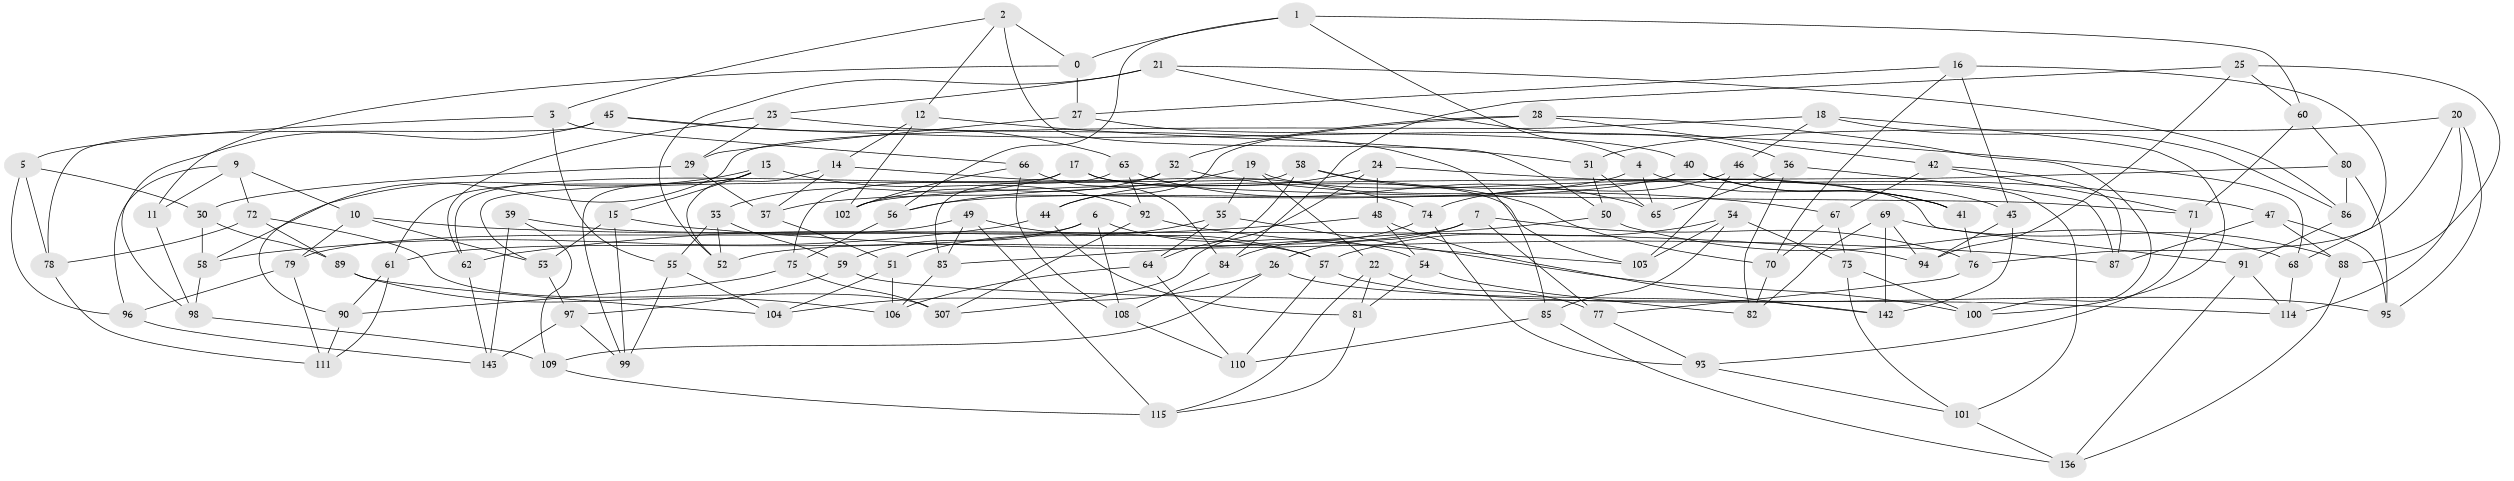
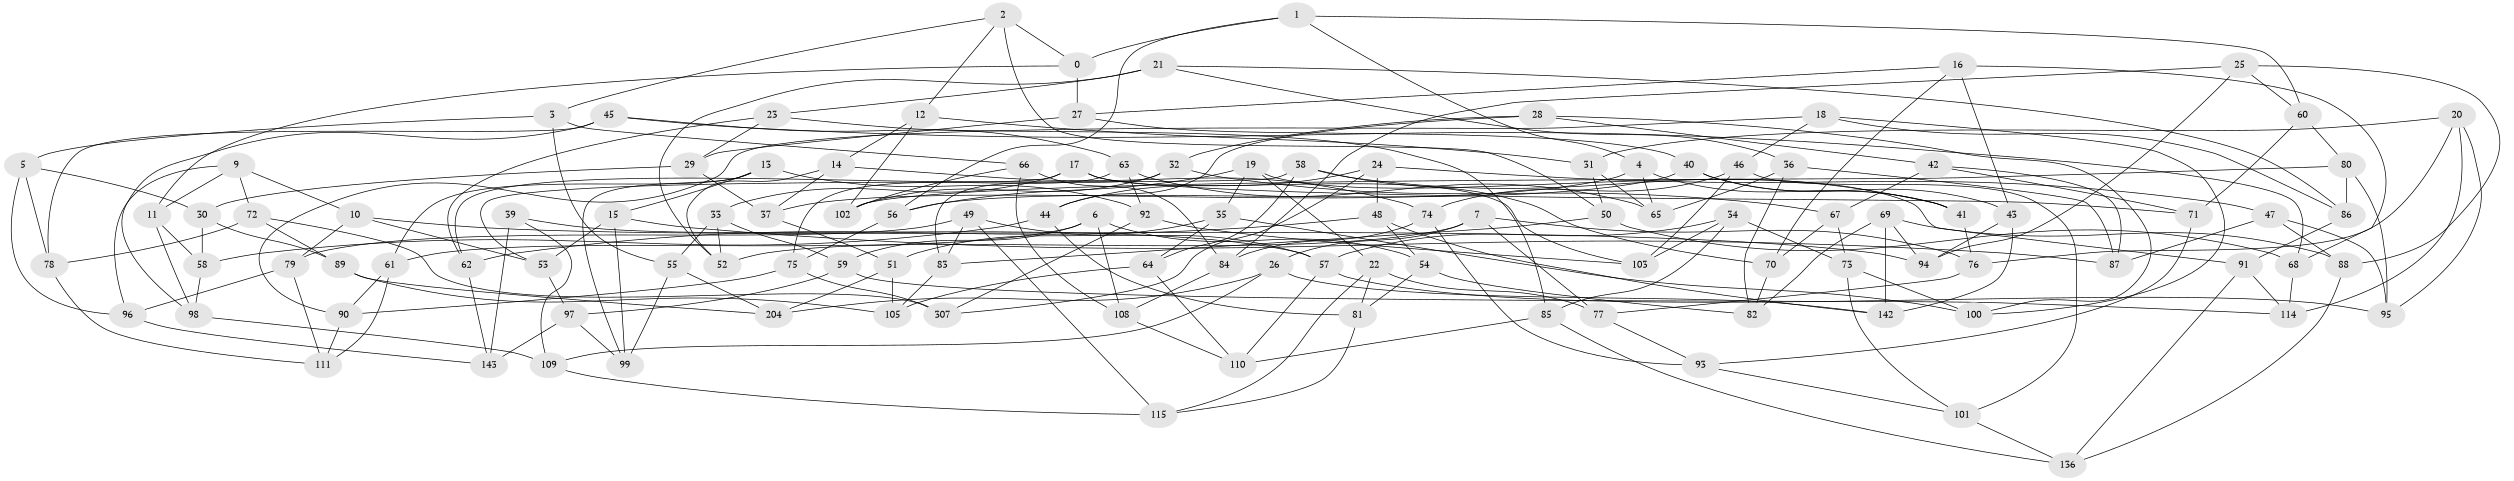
edge "13" -- "58": now "11" -- "58"
node "104": label "104" -> "204"
node "106": label "106" -> "105"
